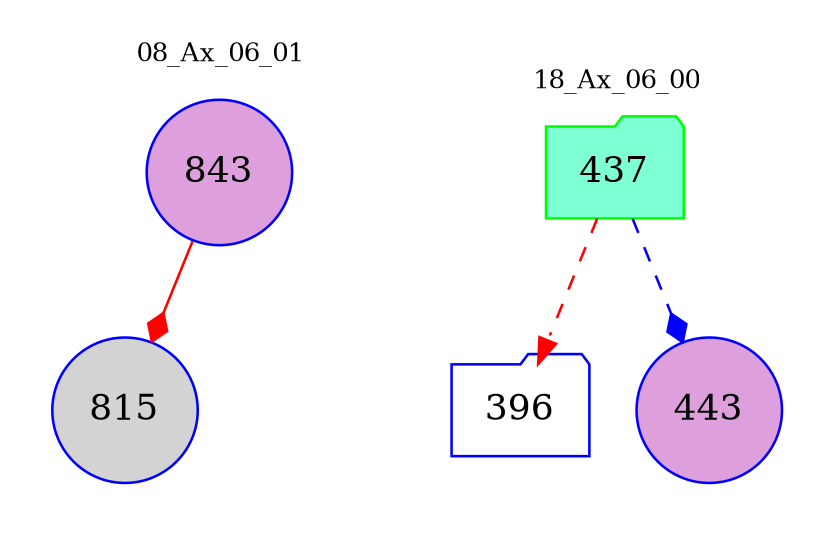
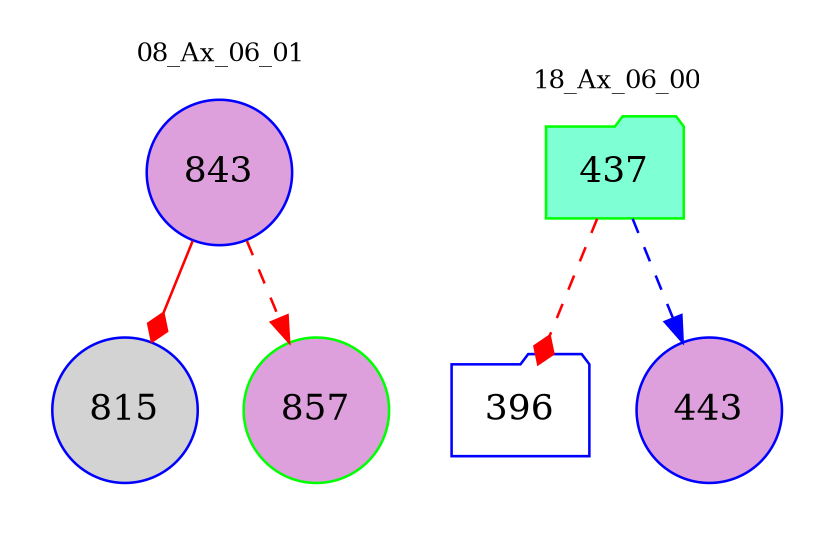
edge "437" -> "443": arrowhead diamond -> normal
edge "437" -> "396": arrowhead normal -> diamond
node "857": added
